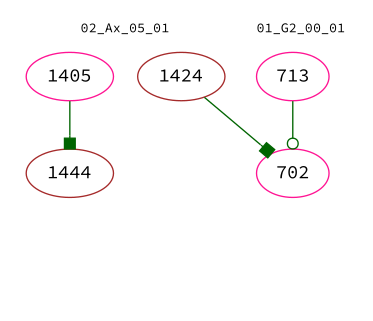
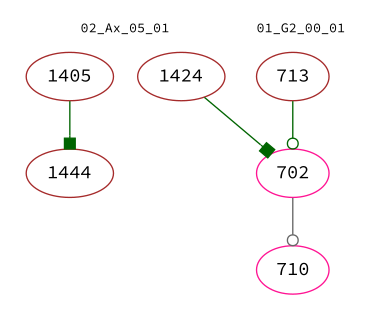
node "1405": color deeppink -> brown
node "713": color deeppink -> brown
node "710": added
